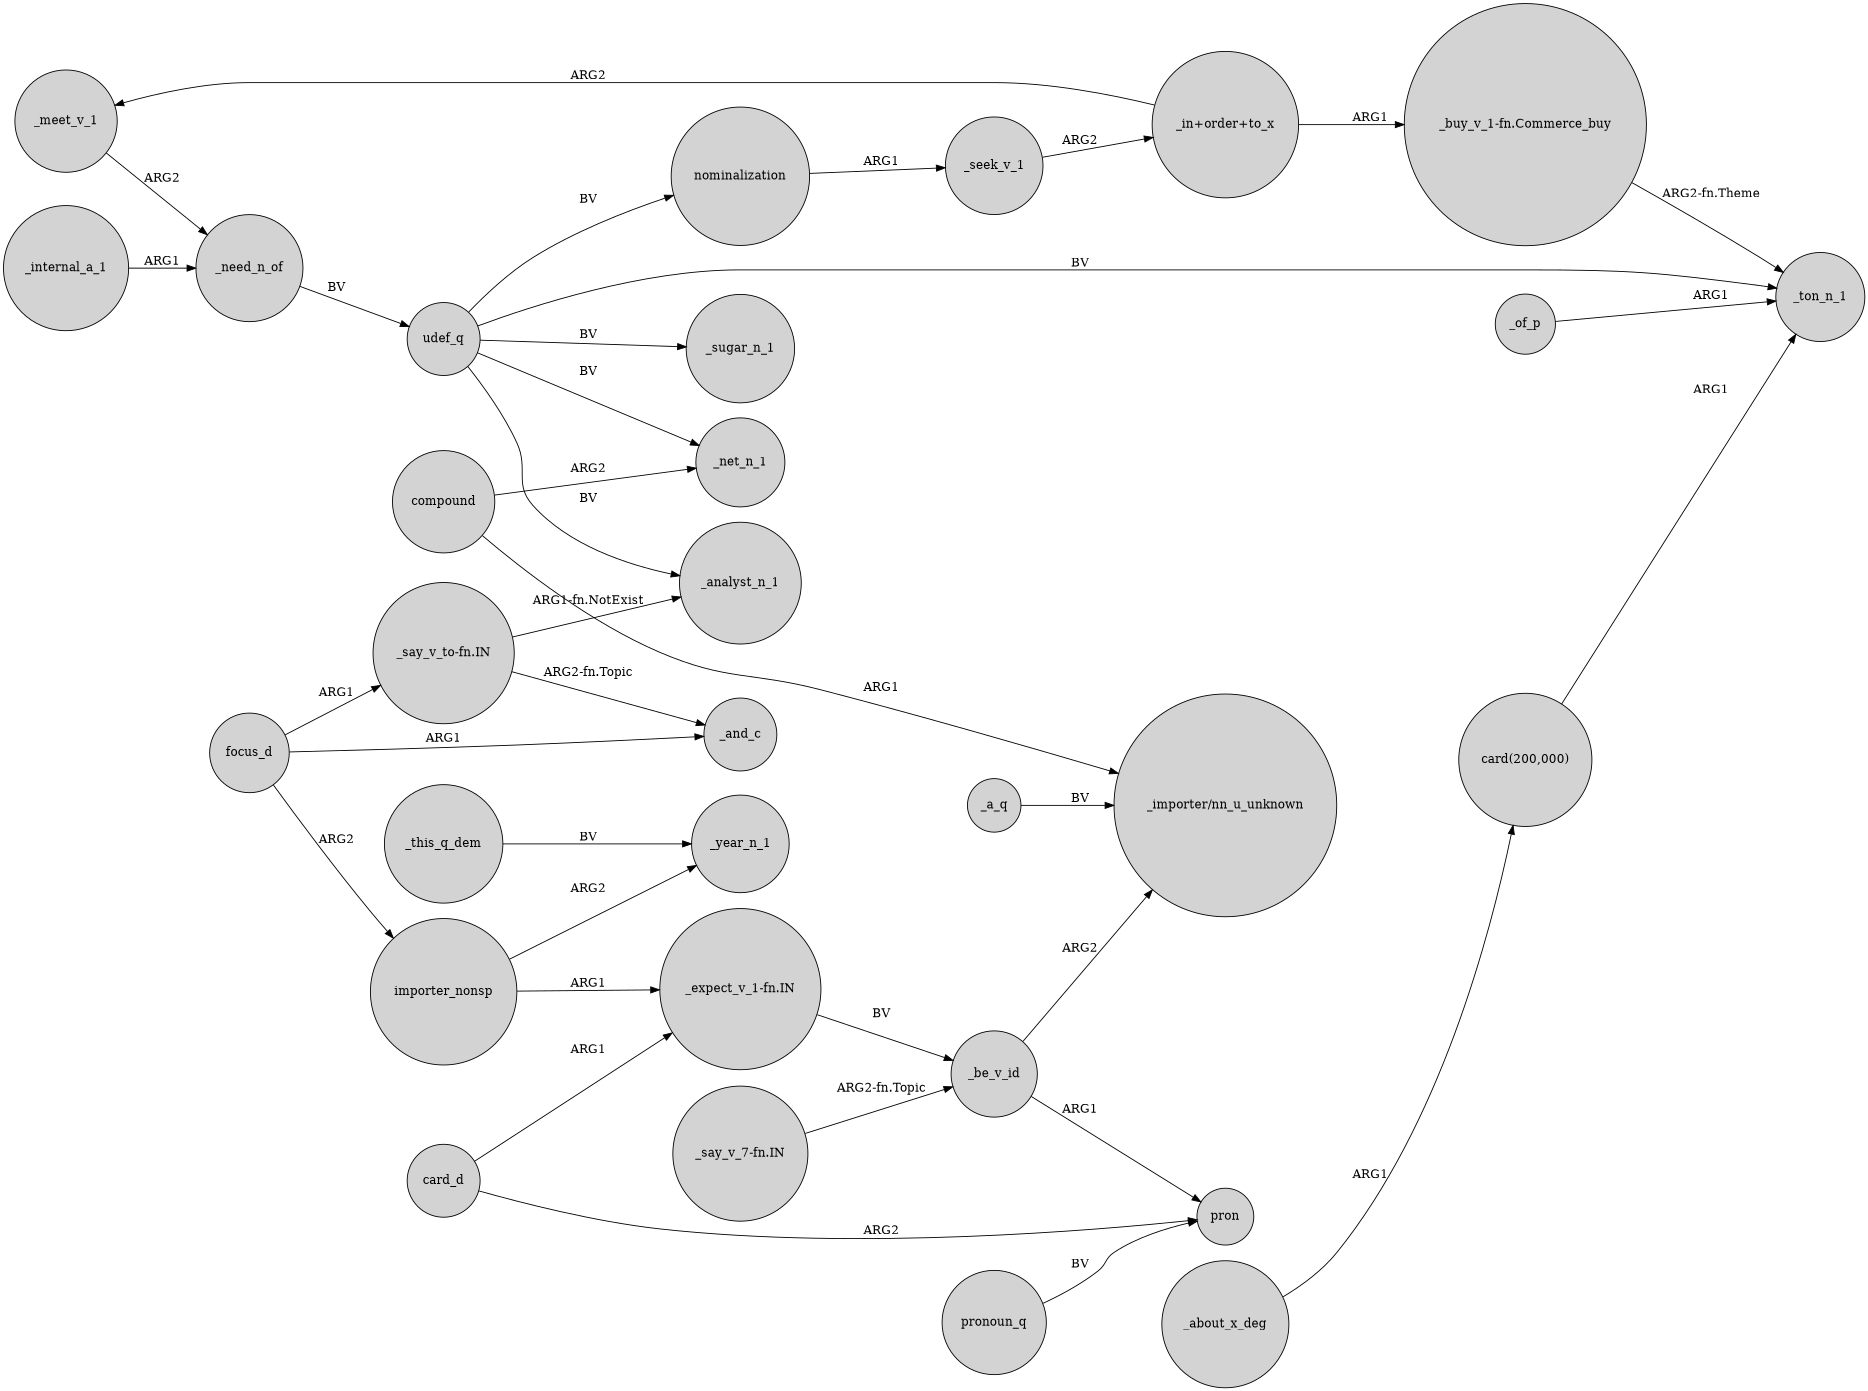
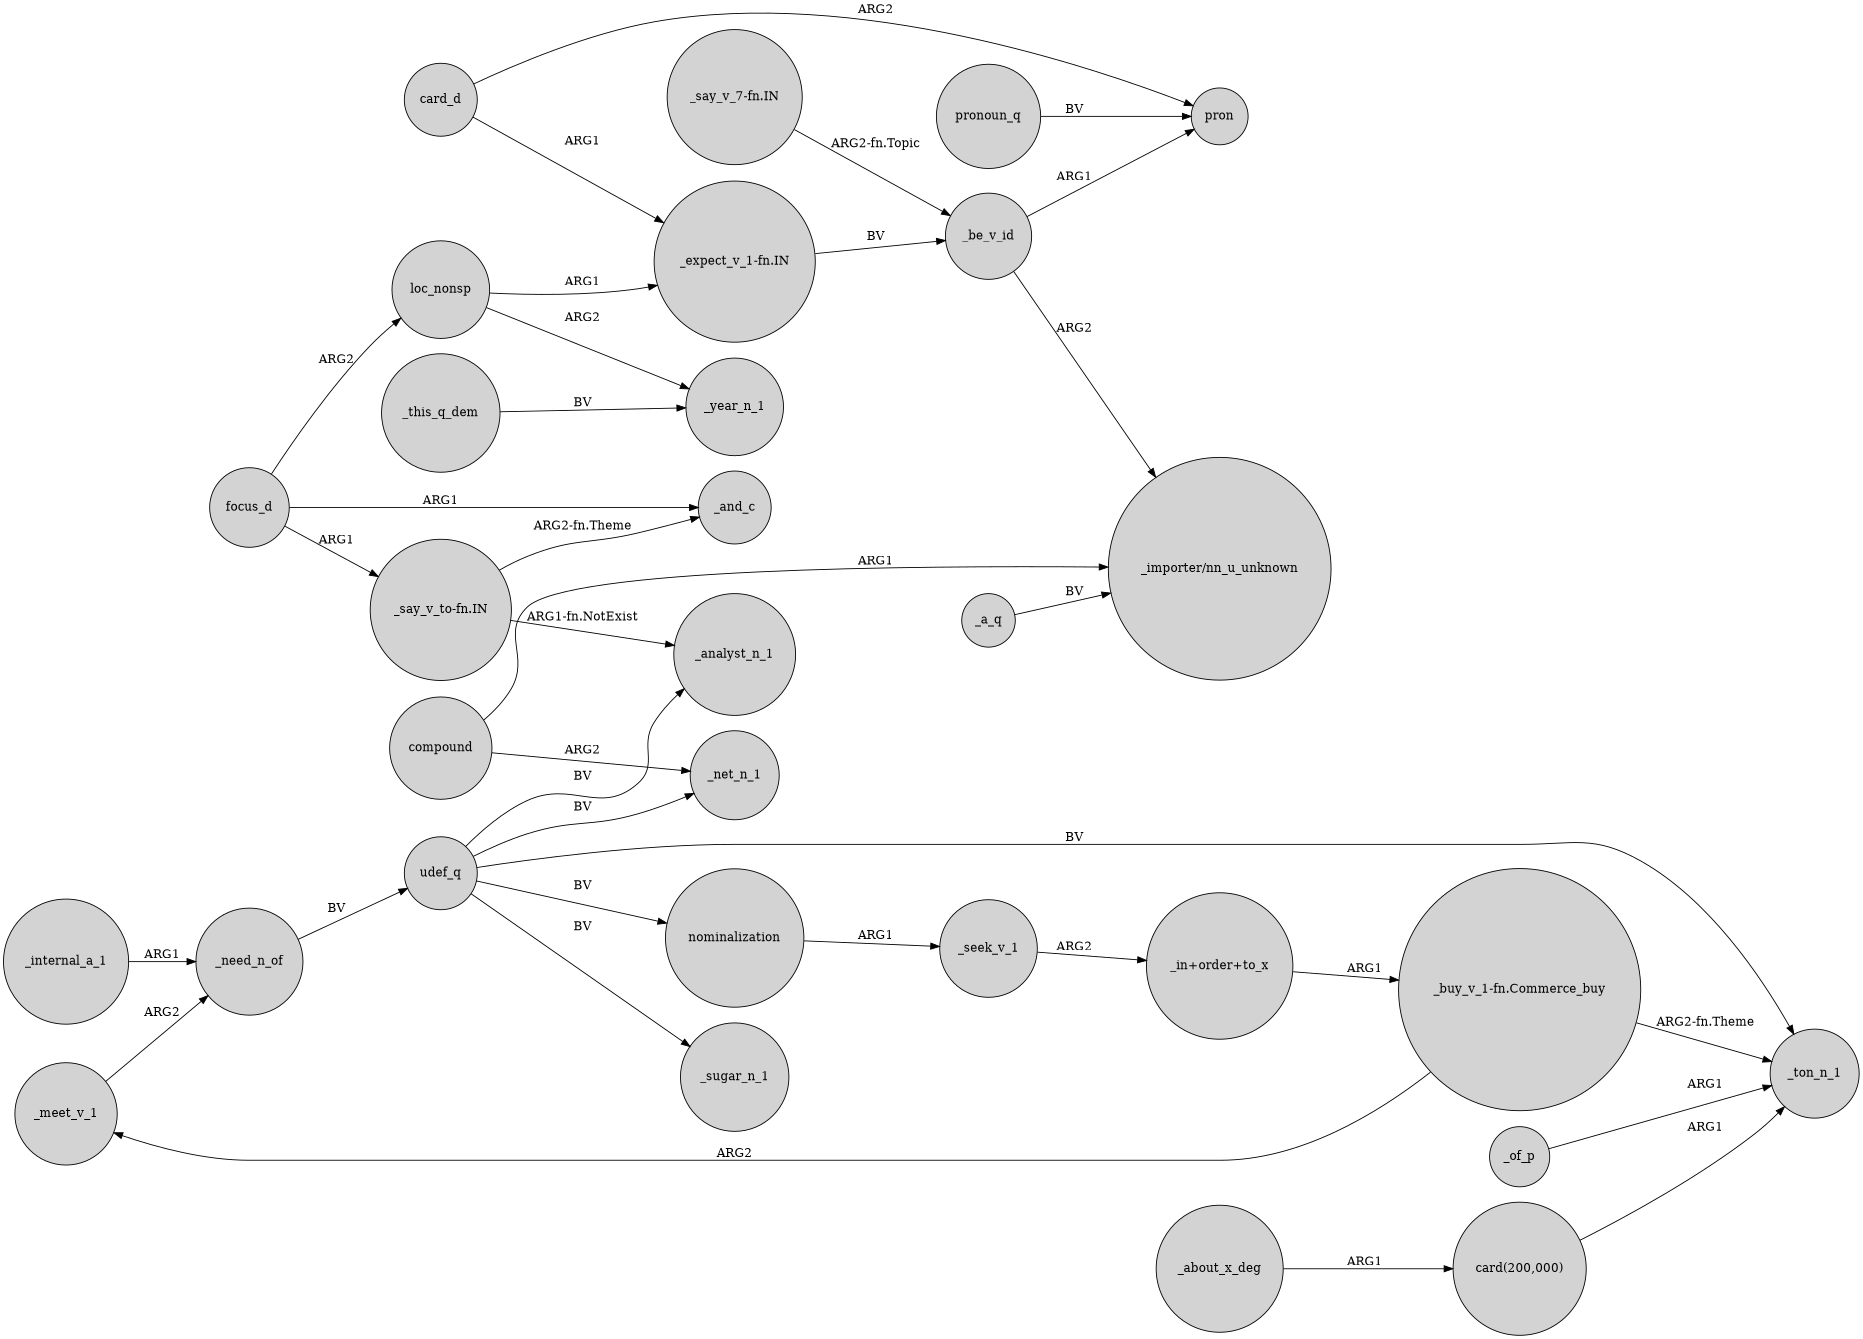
edge "_in+order+to_x" -> "_meet_v_1": now "_buy_v_1-fn.Commerce_buy" -> "_meet_v_1"
edge "_say_v_to-fn.IN" -> "_and_c": label "ARG2-fn.Topic" -> "ARG2-fn.Theme"
node "importer_nonsp": label "importer_nonsp" -> "loc_nonsp"
